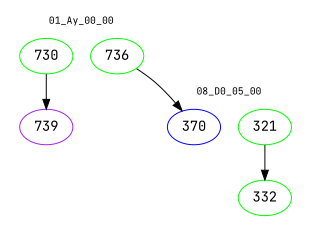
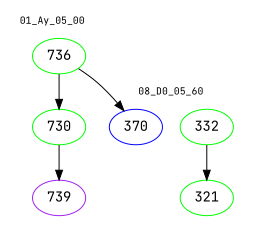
cluster "01_Ay_00_00": label "01_Ay_00_00" -> "01_Ay_05_00"
edge "736" -> "730": added
cluster "08_D0_05_00": label "08_D0_05_00" -> "08_D0_05_60"
edge "321" -> "332": reversed
